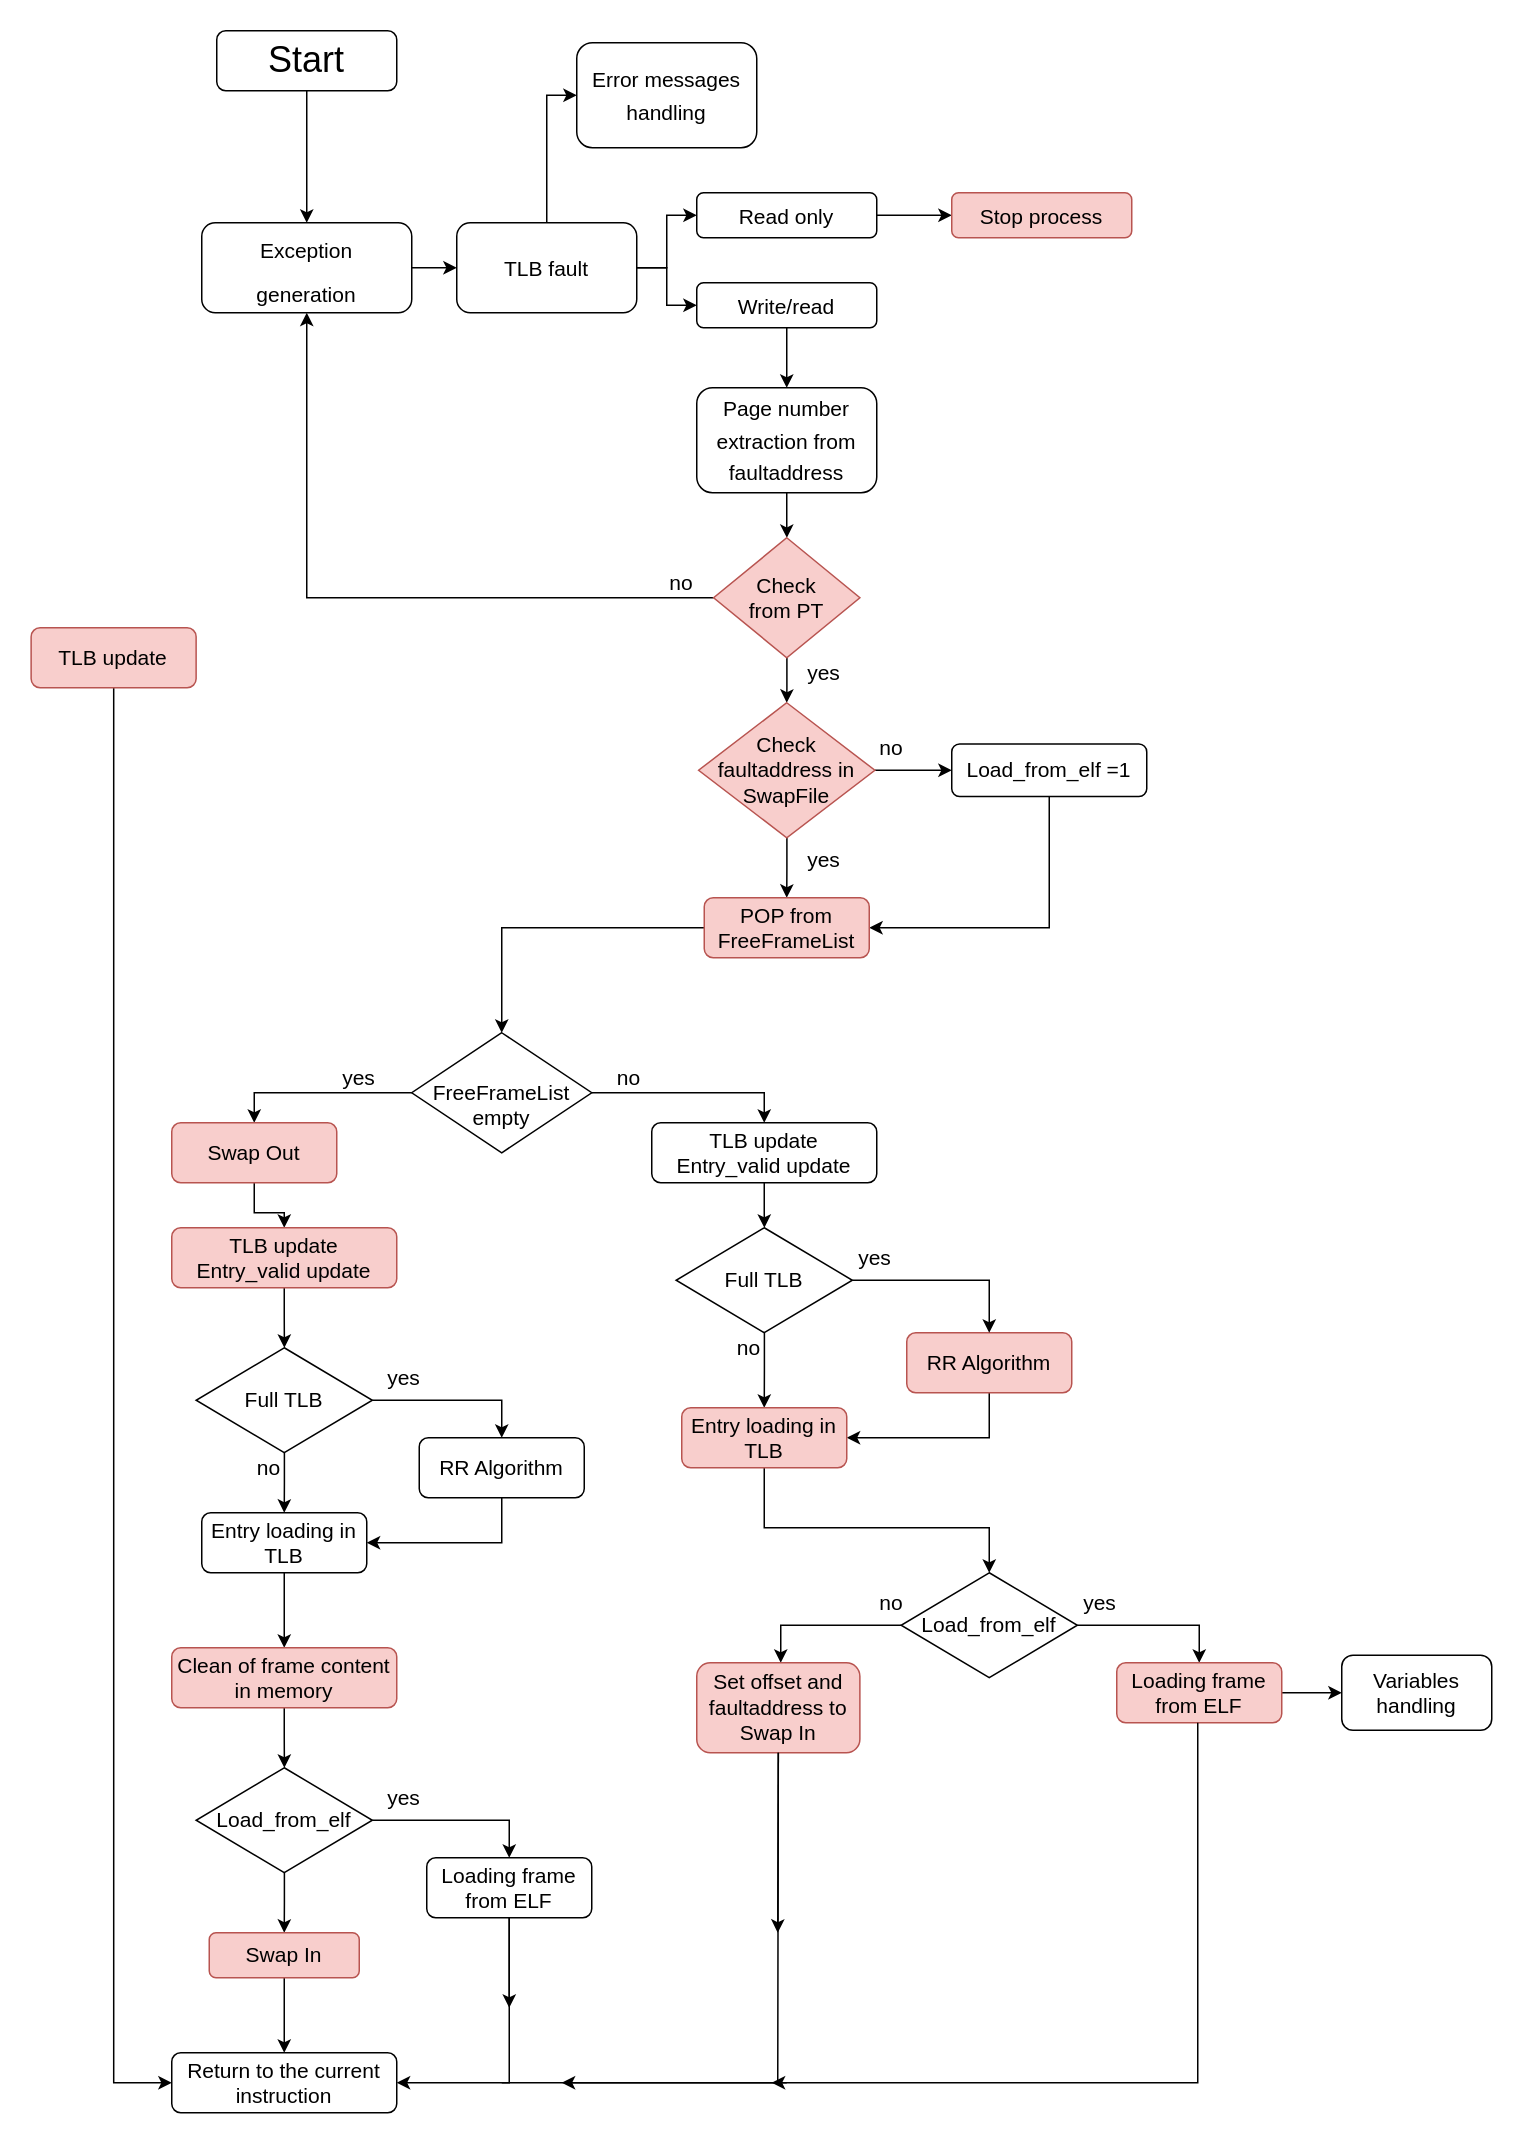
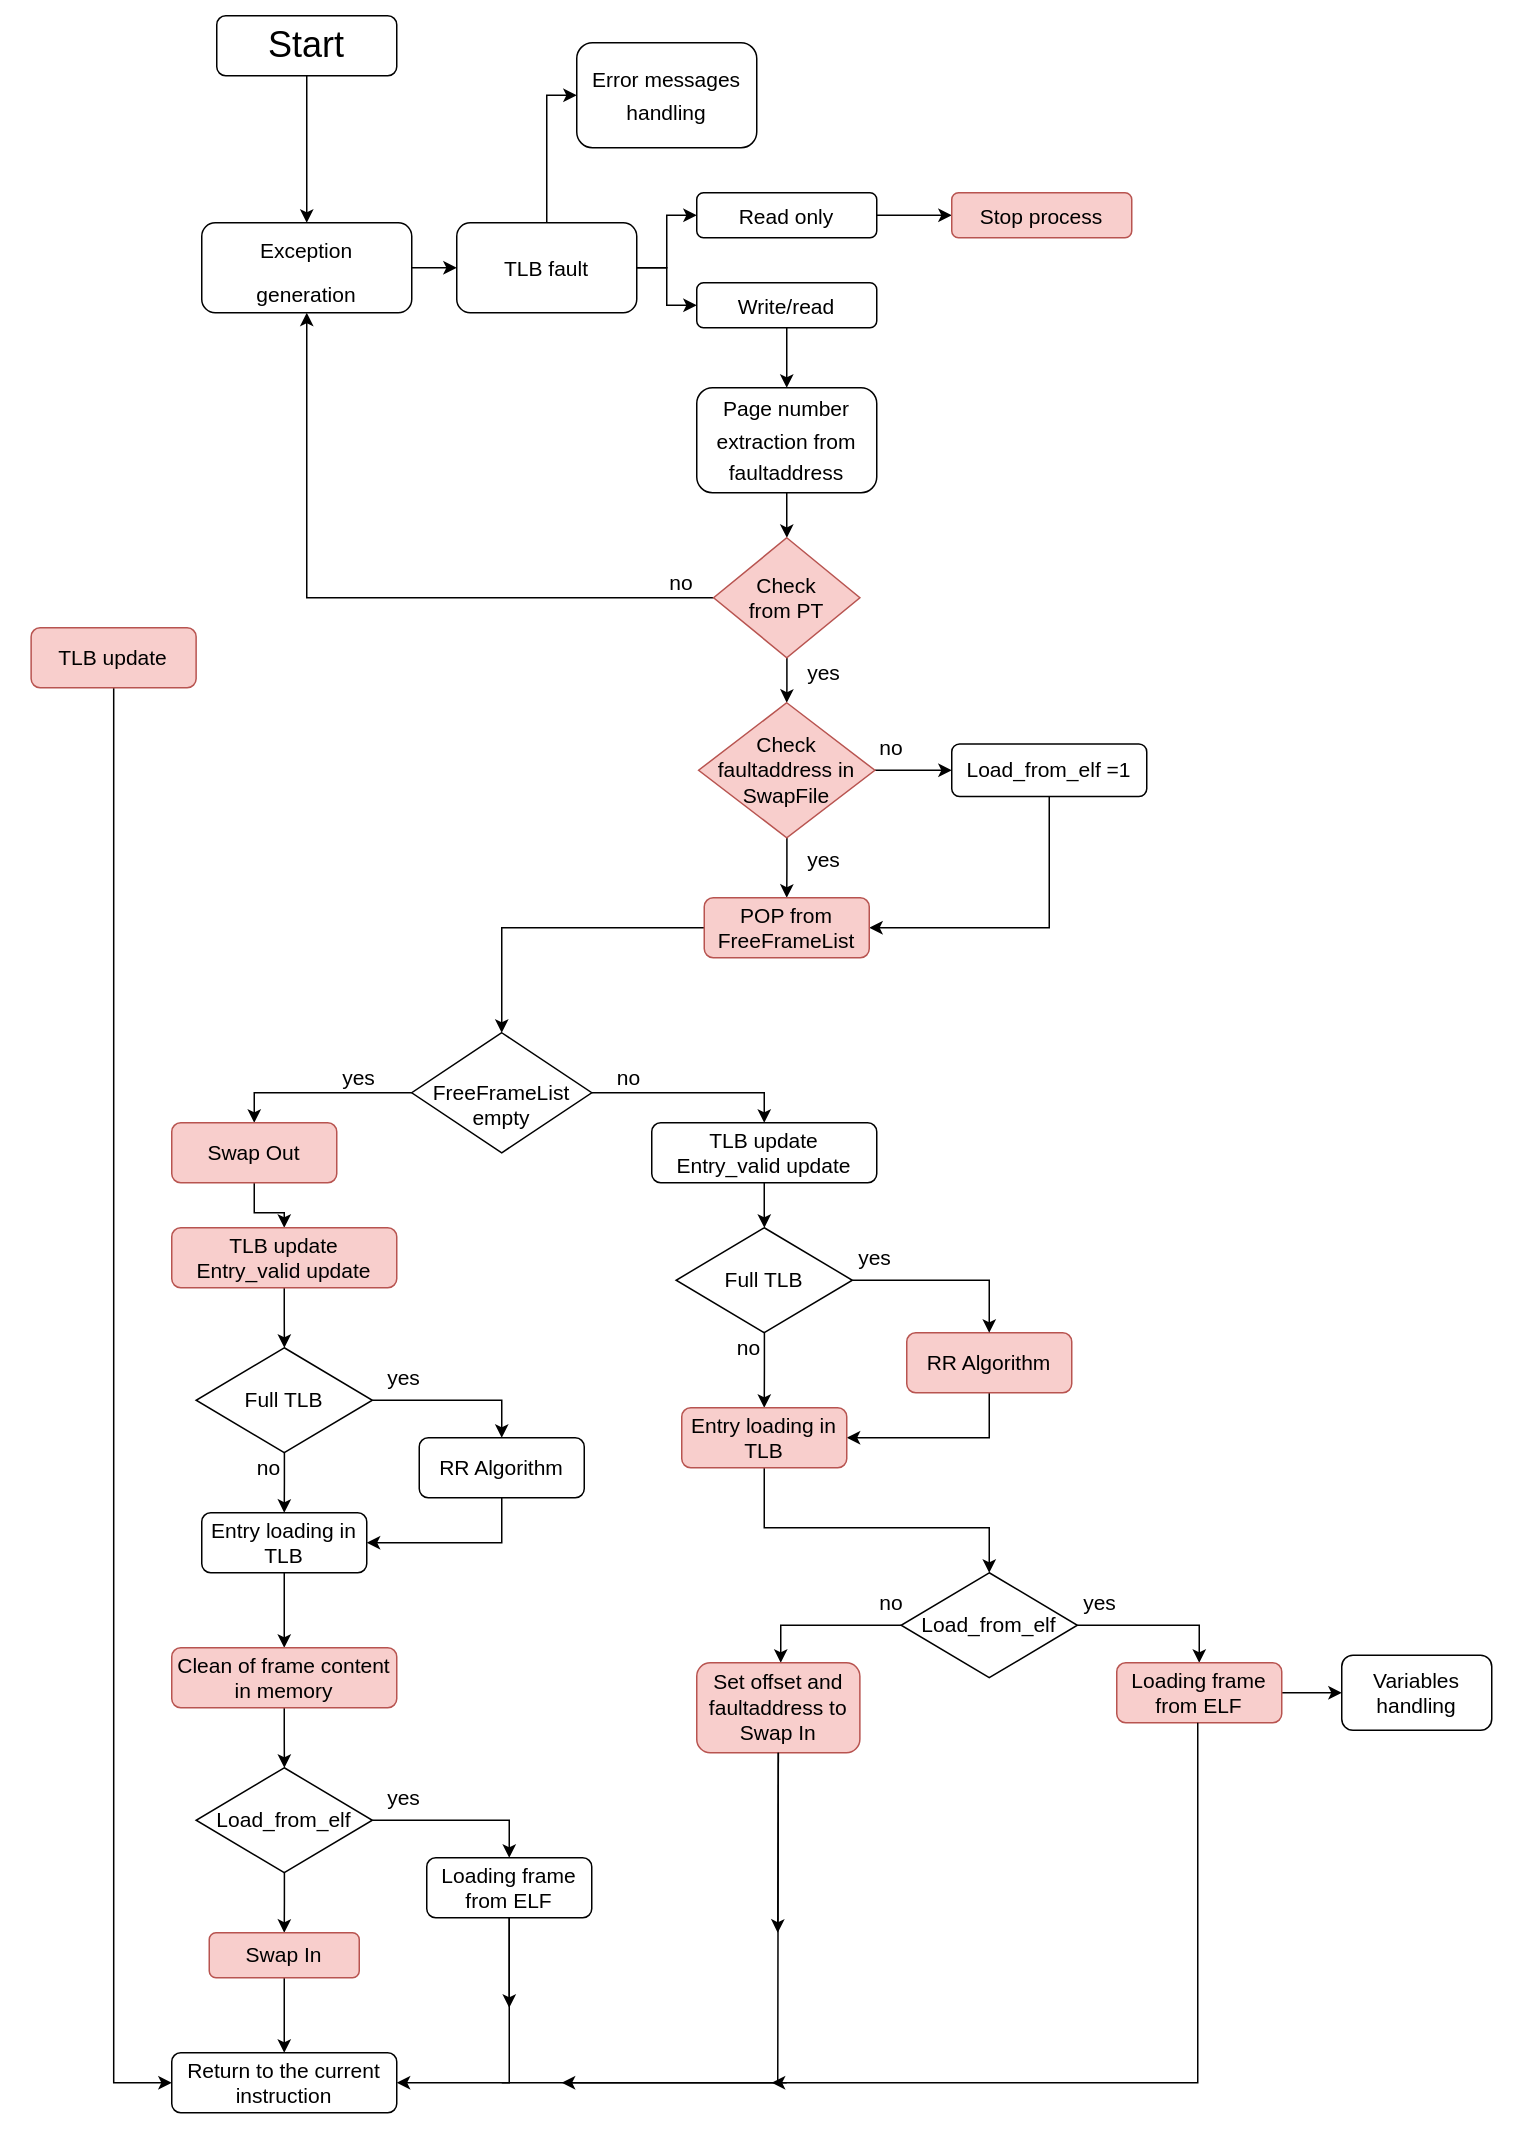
node "Start": moved (307, 61) -> (307, 46)
